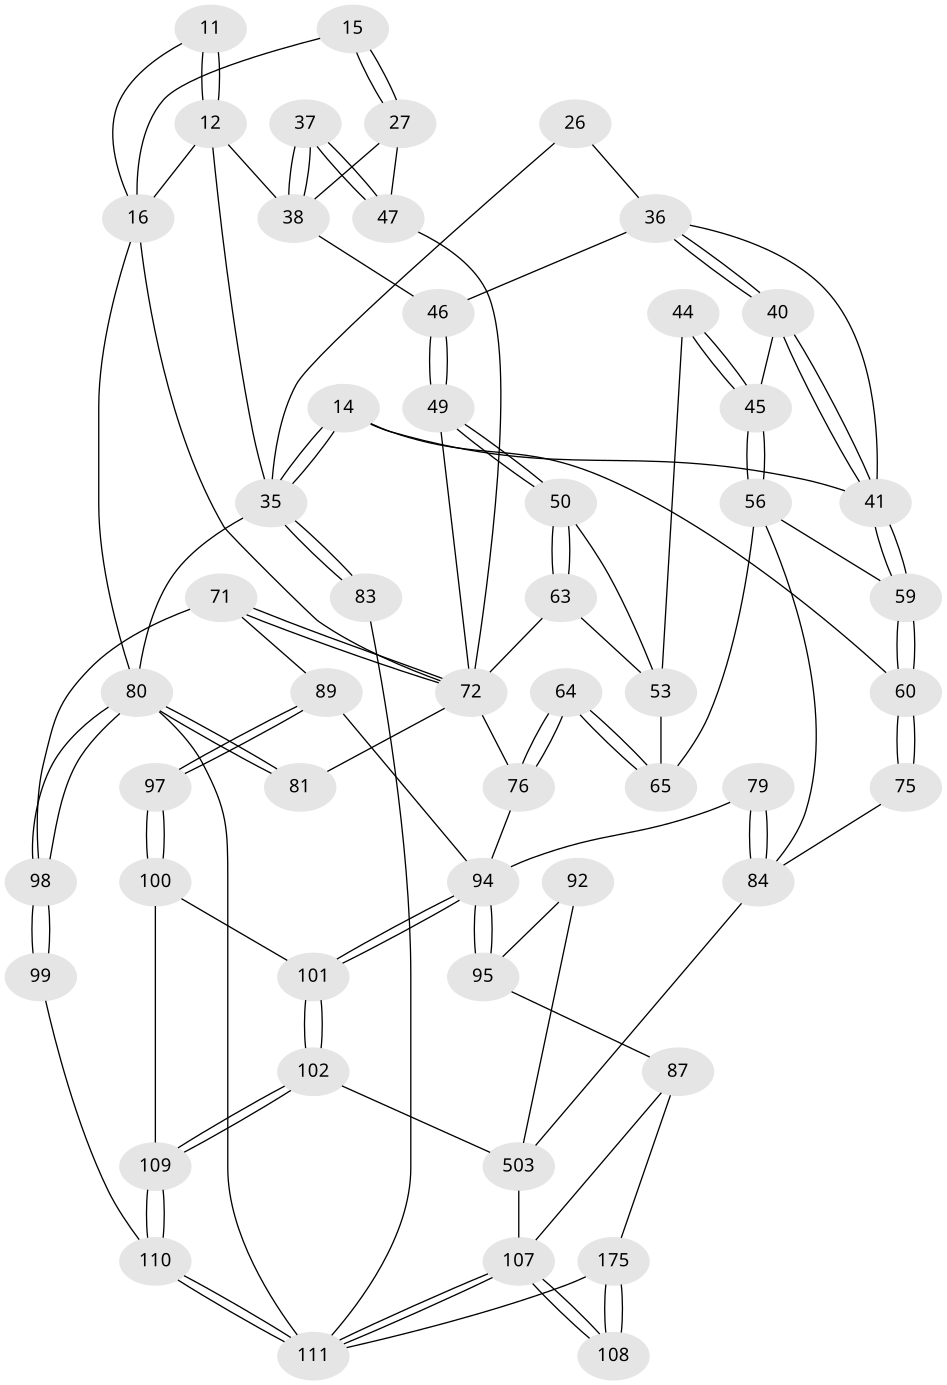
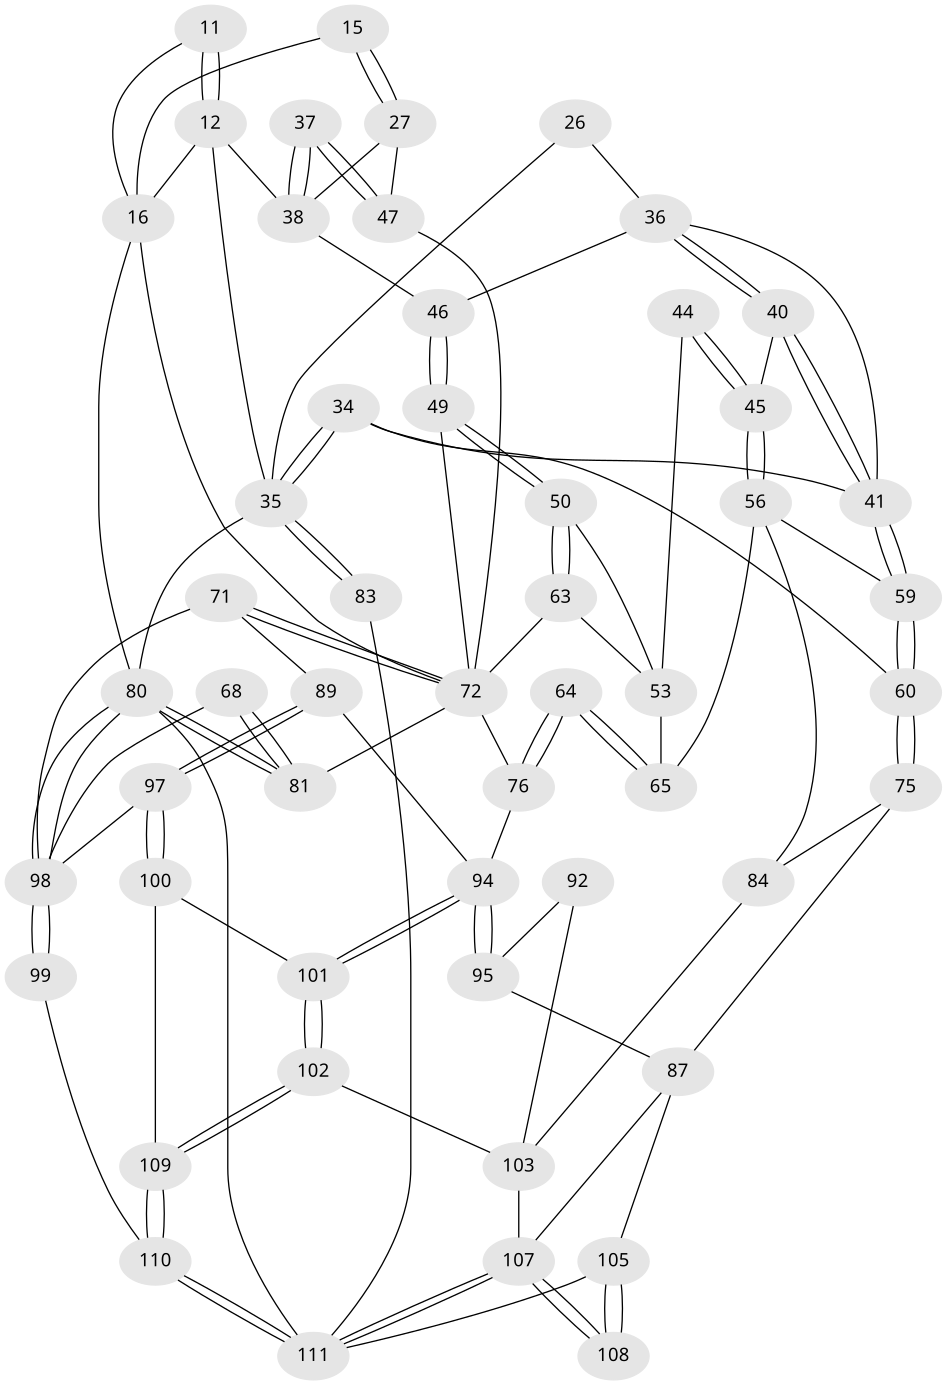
node "14": label "14" -> "34"
node "68": added
node "79": removed
edge "97" -- "98": added
edge "75" -- "87": added
node "503": label "503" -> "103"
node "175": label "175" -> "105"
